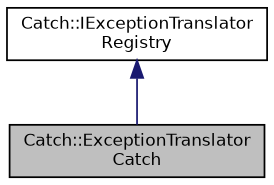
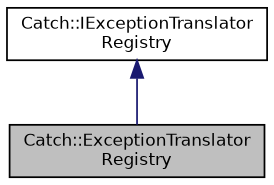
node "Catch::ExceptionTranslator Catch": label "Catch::ExceptionTranslator Catch" -> "Catch::ExceptionTranslator Registry"
